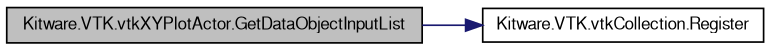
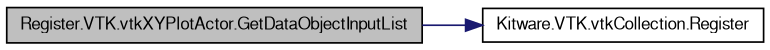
node "Kitware.VTK.vtkXYPlotActor.GetDataObjectInputList": label "Kitware.VTK.vtkXYPlotActor.GetDataObjectInputList" -> "Register.VTK.vtkXYPlotActor.GetDataObjectInputList"
